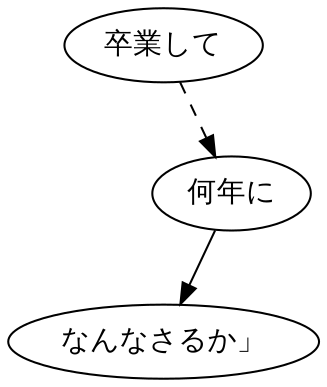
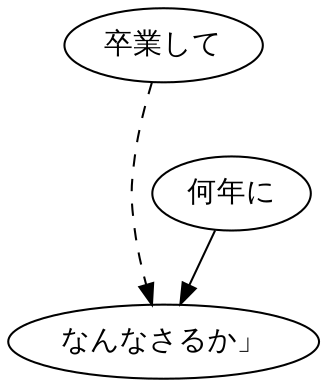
edge "卒業して" -> "何年に": now "卒業して" -> "なんなさるか」"
